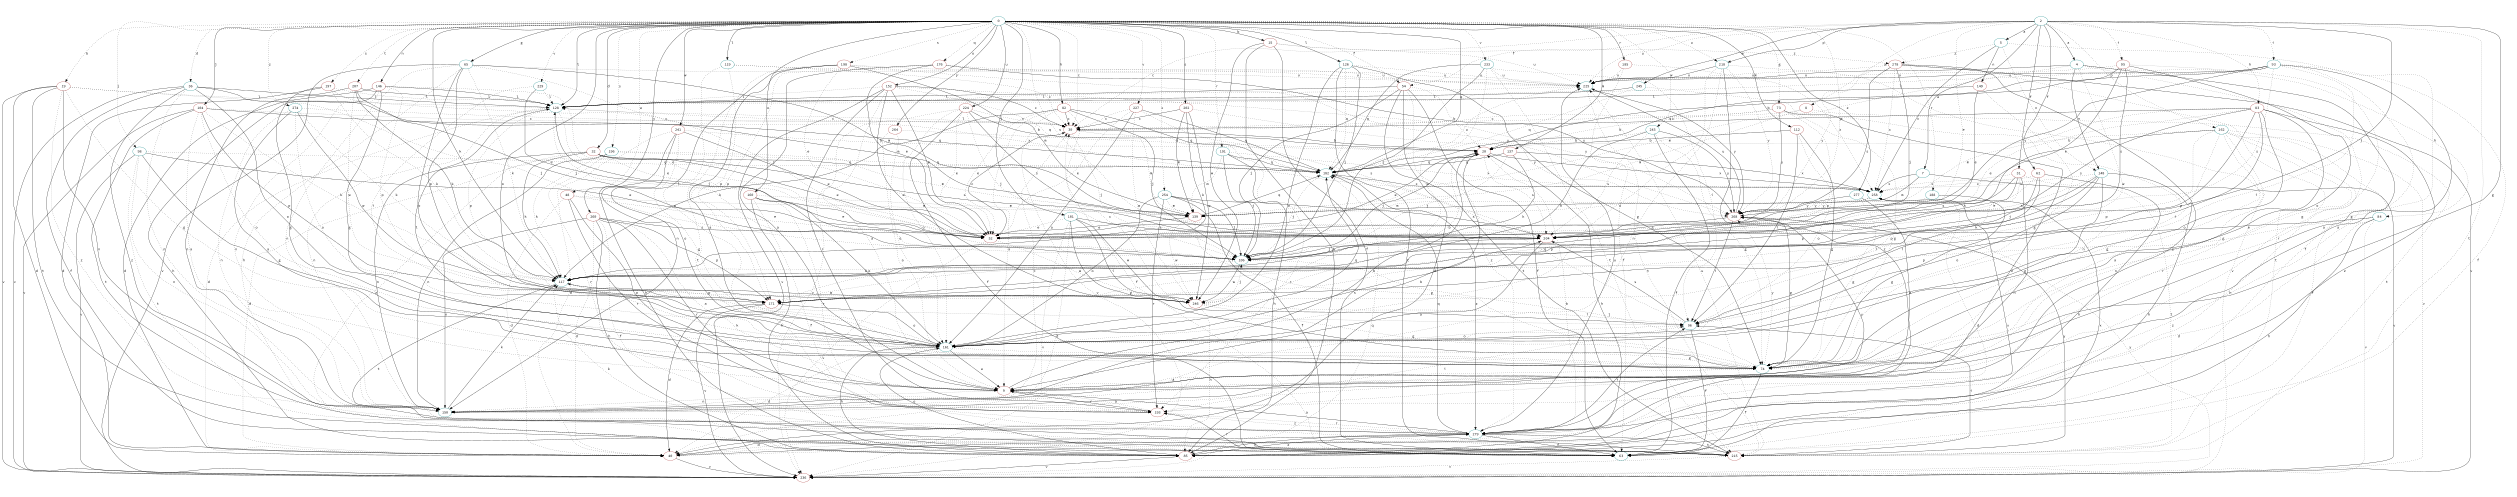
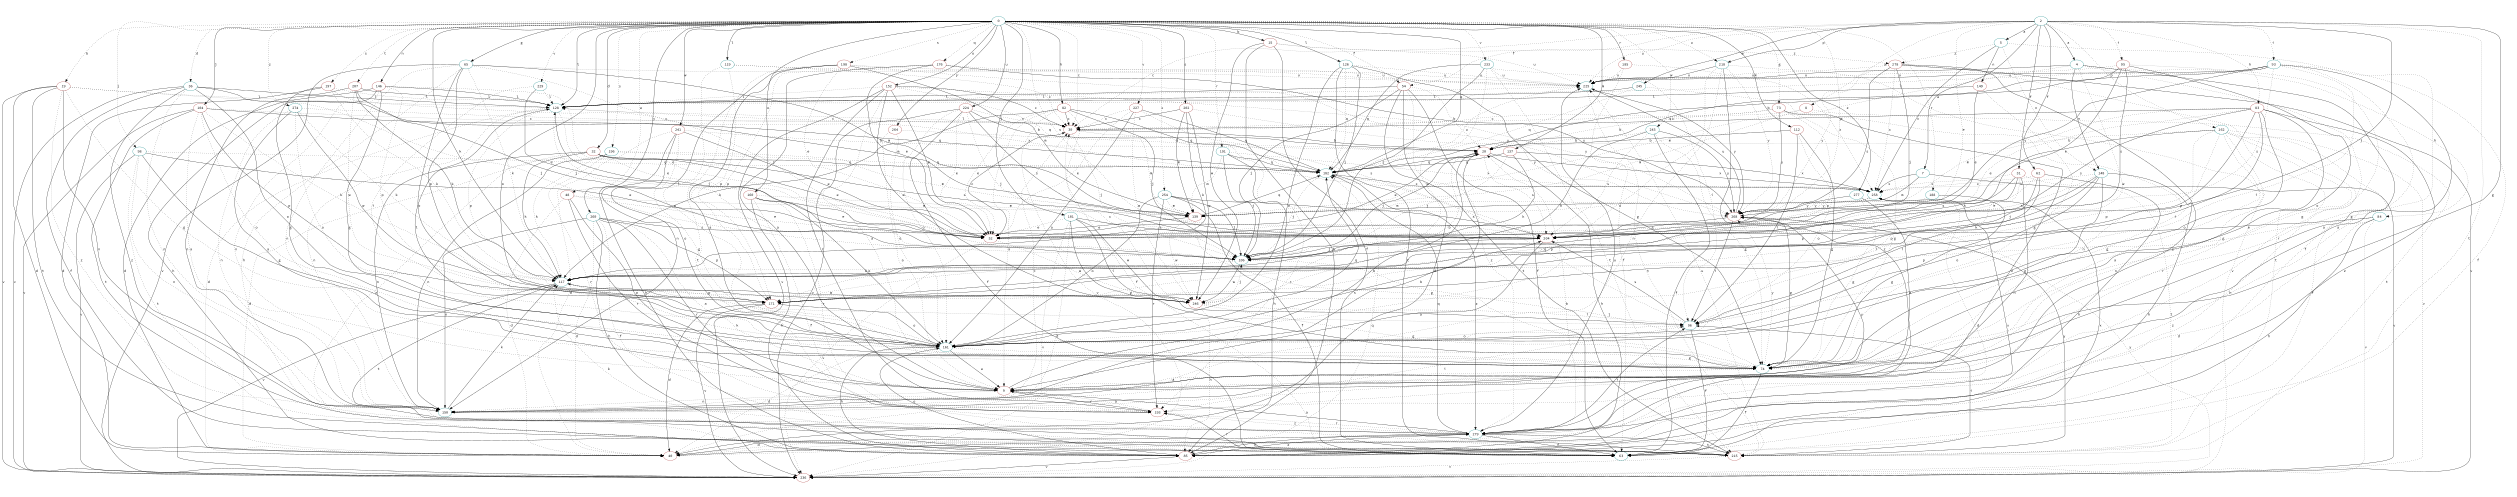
node "260": color brown -> teal
edge "224" -> "236": style dotted -> solid
edge "40" -> "236": now "117" -> "236"
